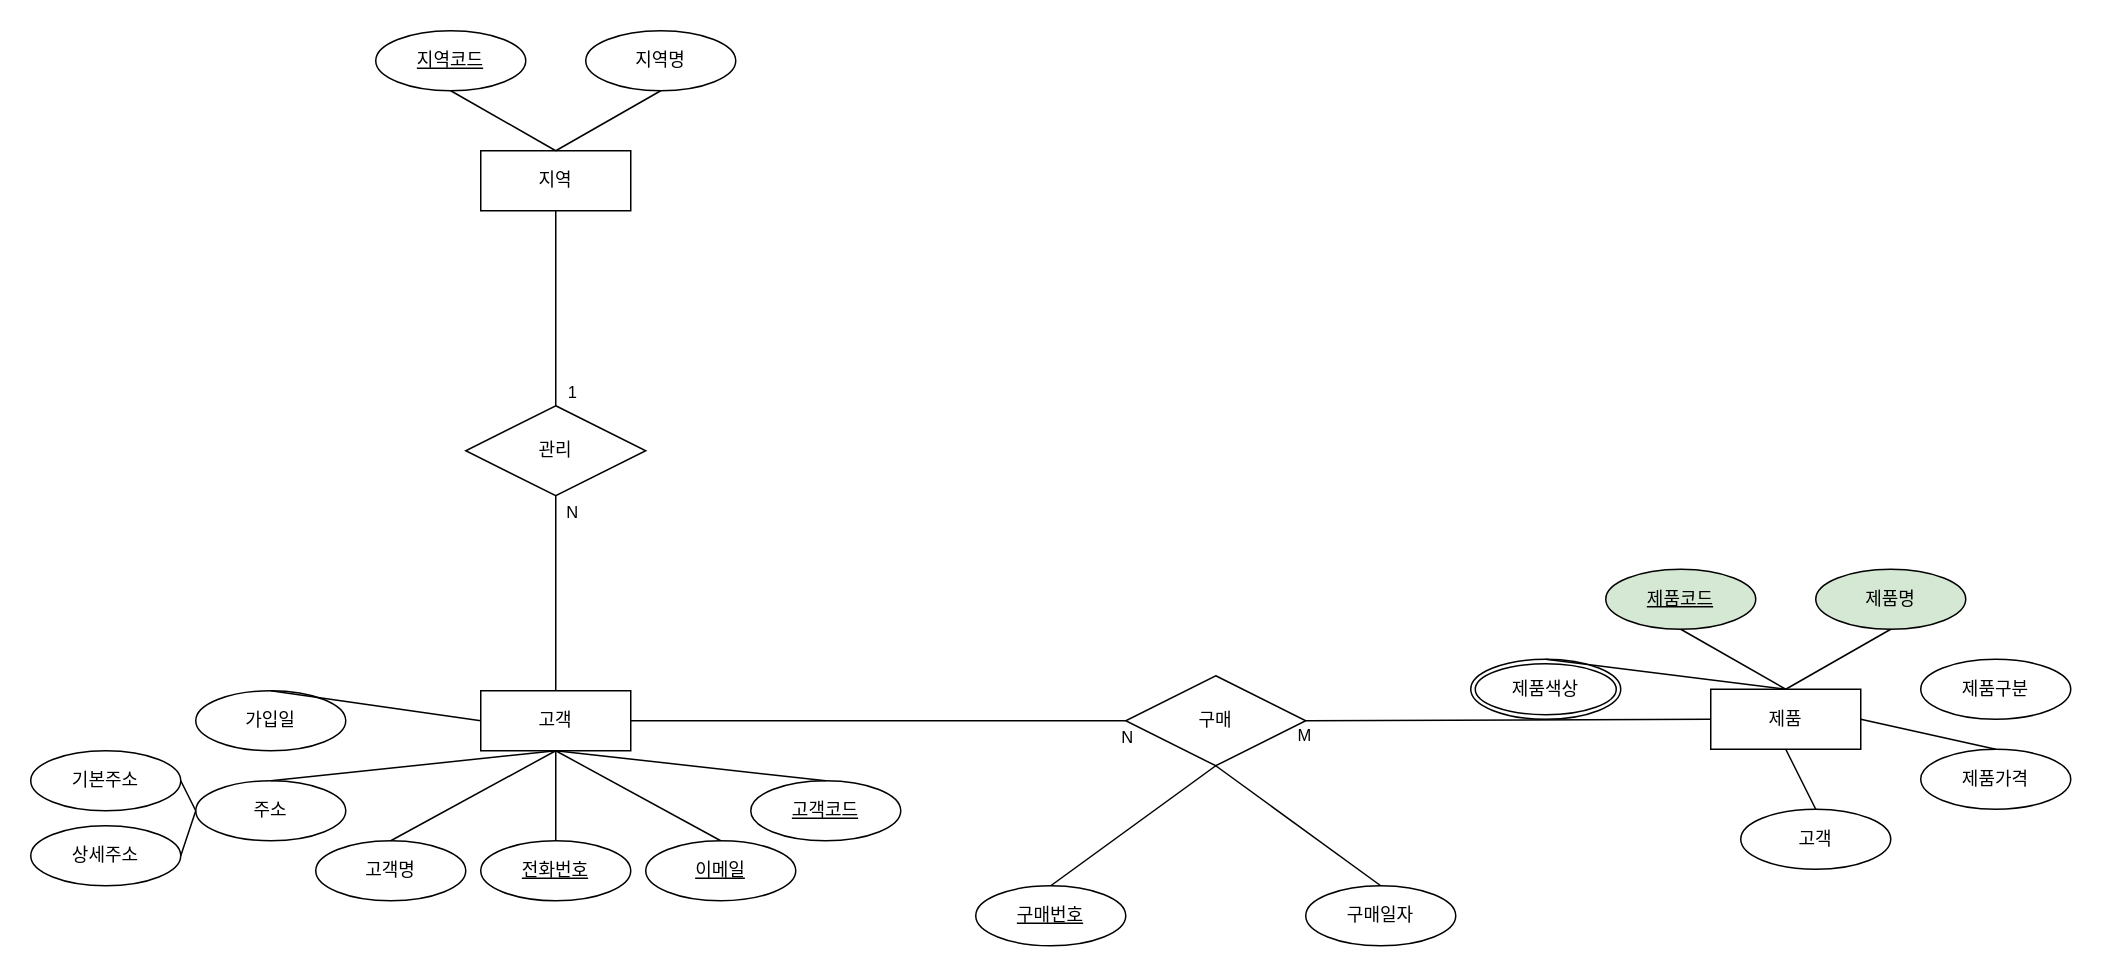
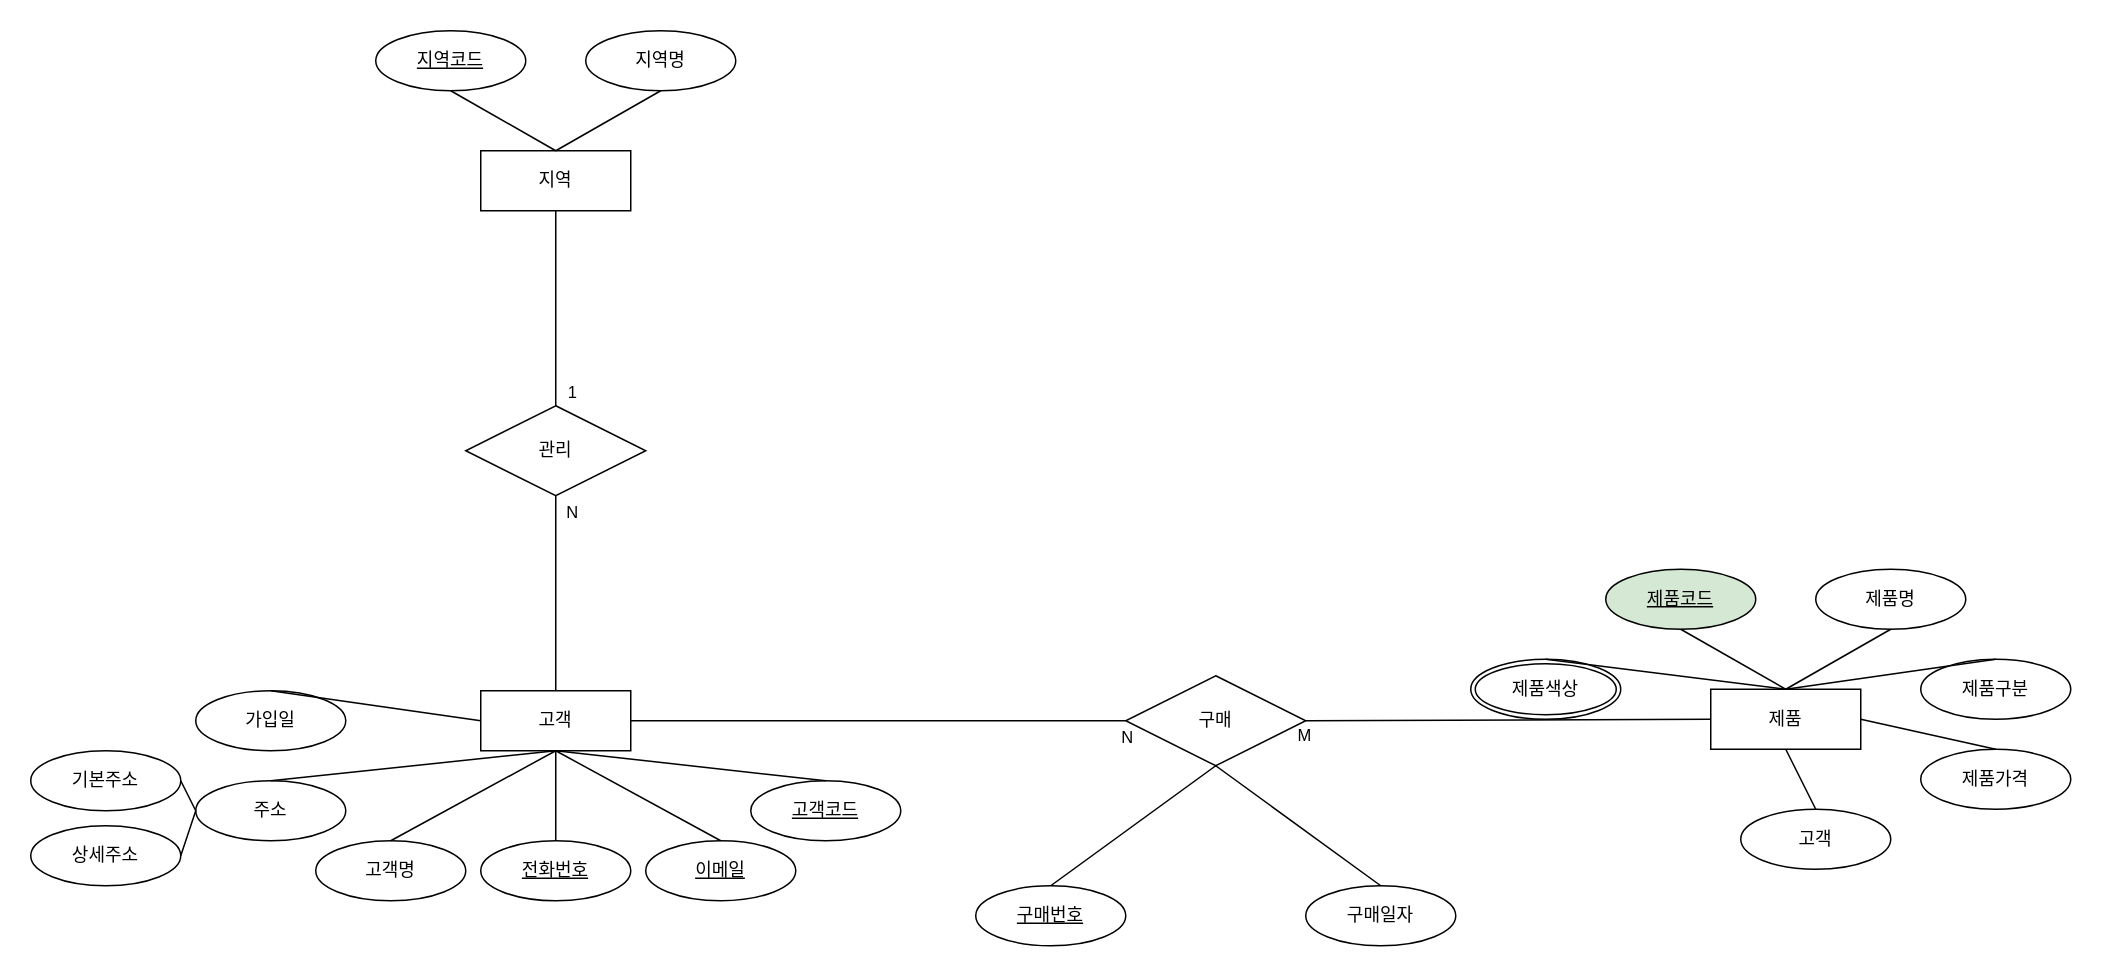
node "제품명": fillcolor #d5e8d4 -> #ffffff
edge "제품구분" -- "제품": added
